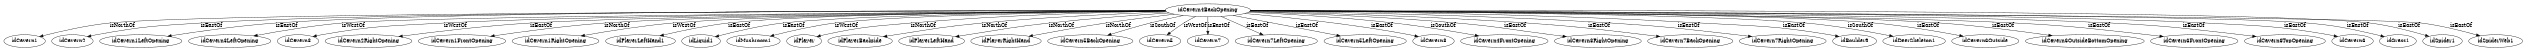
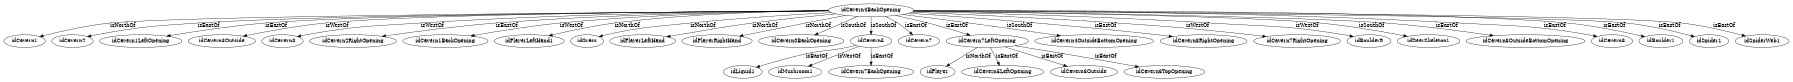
edge "idCavern4BackOpening" -> "idCavern6Outside": now "idCavern7LeftOpening" -> "idCavern6Outside"
edge "idCavern4BackOpening" -> "idPlayer": now "idCavern7LeftOpening" -> "idPlayer"
edge "idCavern4BackOpening" -> "idLiquid1": now "idCavern5" -> "idLiquid1"
edge "idCavern4BackOpening" -> "idMushroom1": now "idCavern5" -> "idMushroom1"
edge "idCavern4BackOpening" -> "idCavern7BackOpening": now "idCavern5" -> "idCavern7BackOpening"
edge "idCavern4BackOpening" -> "idCavern6TopOpening": now "idCavern7LeftOpening" -> "idCavern6TopOpening"
edge "idCavern4BackOpening" -> "idCavern5LeftOpening": now "idCavern7LeftOpening" -> "idCavern5LeftOpening"
edge "idCavern4BackOpening" -> "idPlayerLeftHand1": label "isEastOf" -> "isNorthOf"
edge "idCavern4BackOpening" -> "idCavern5": label "isWestOf" -> "isSouthOf"
edge "idCavern4BackOpening" -> "idCavern7RightOpening": label "isEastOf" -> "isWestOf"
edge "idCavern4BackOpening" -> "idBoulder9": label "isEastOf" -> "isWestOf"
node "idCavern3LeftOpening": label "idCavern3LeftOpening" -> "idCavern3Outside"
node "idCavern1FrontOpening": removed
node "idCavern1RightOpening": label "idCavern1RightOpening" -> "idCavern1BackOpening"
node "idPlayerBackside": label "idPlayerBackside" -> "idGrass"
node "idCavern5BackOpening": label "idCavern5BackOpening" -> "idCavern0BackOpening"
node "idCavern8": removed
node "idCavern4FrontOpening": label "idCavern4FrontOpening" -> "idCavern4OutsideBottomOpening"
node "idCavern6FrontOpening": removed
node "idGrass1": label "idGrass1" -> "idBoulder1"
